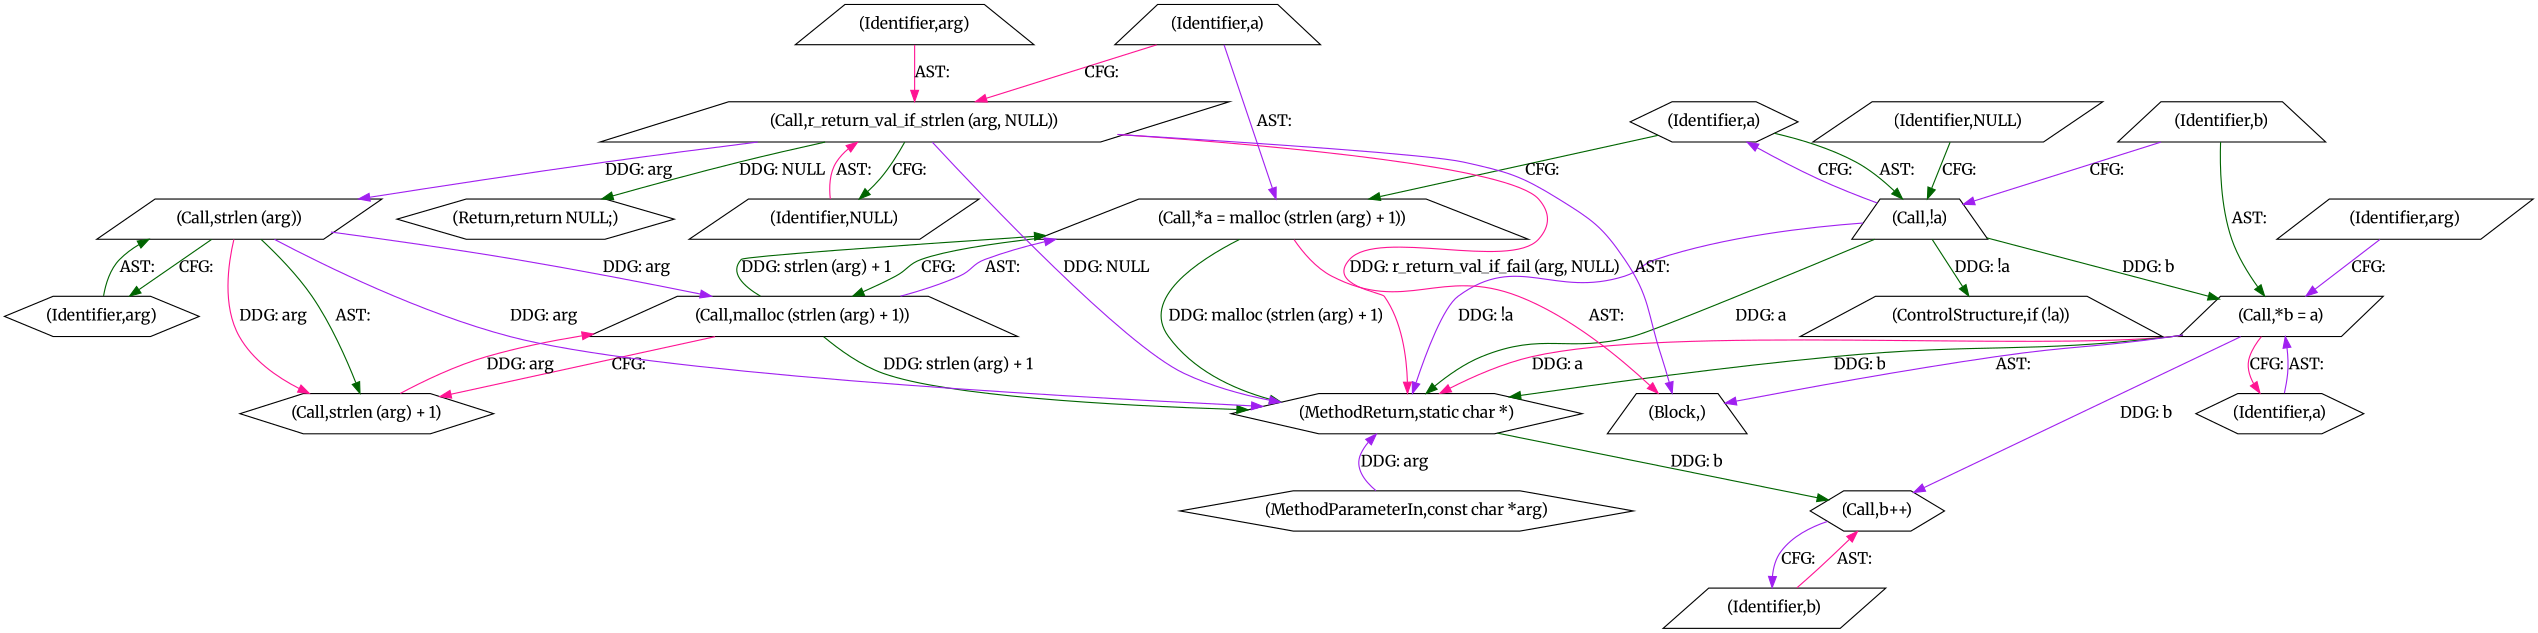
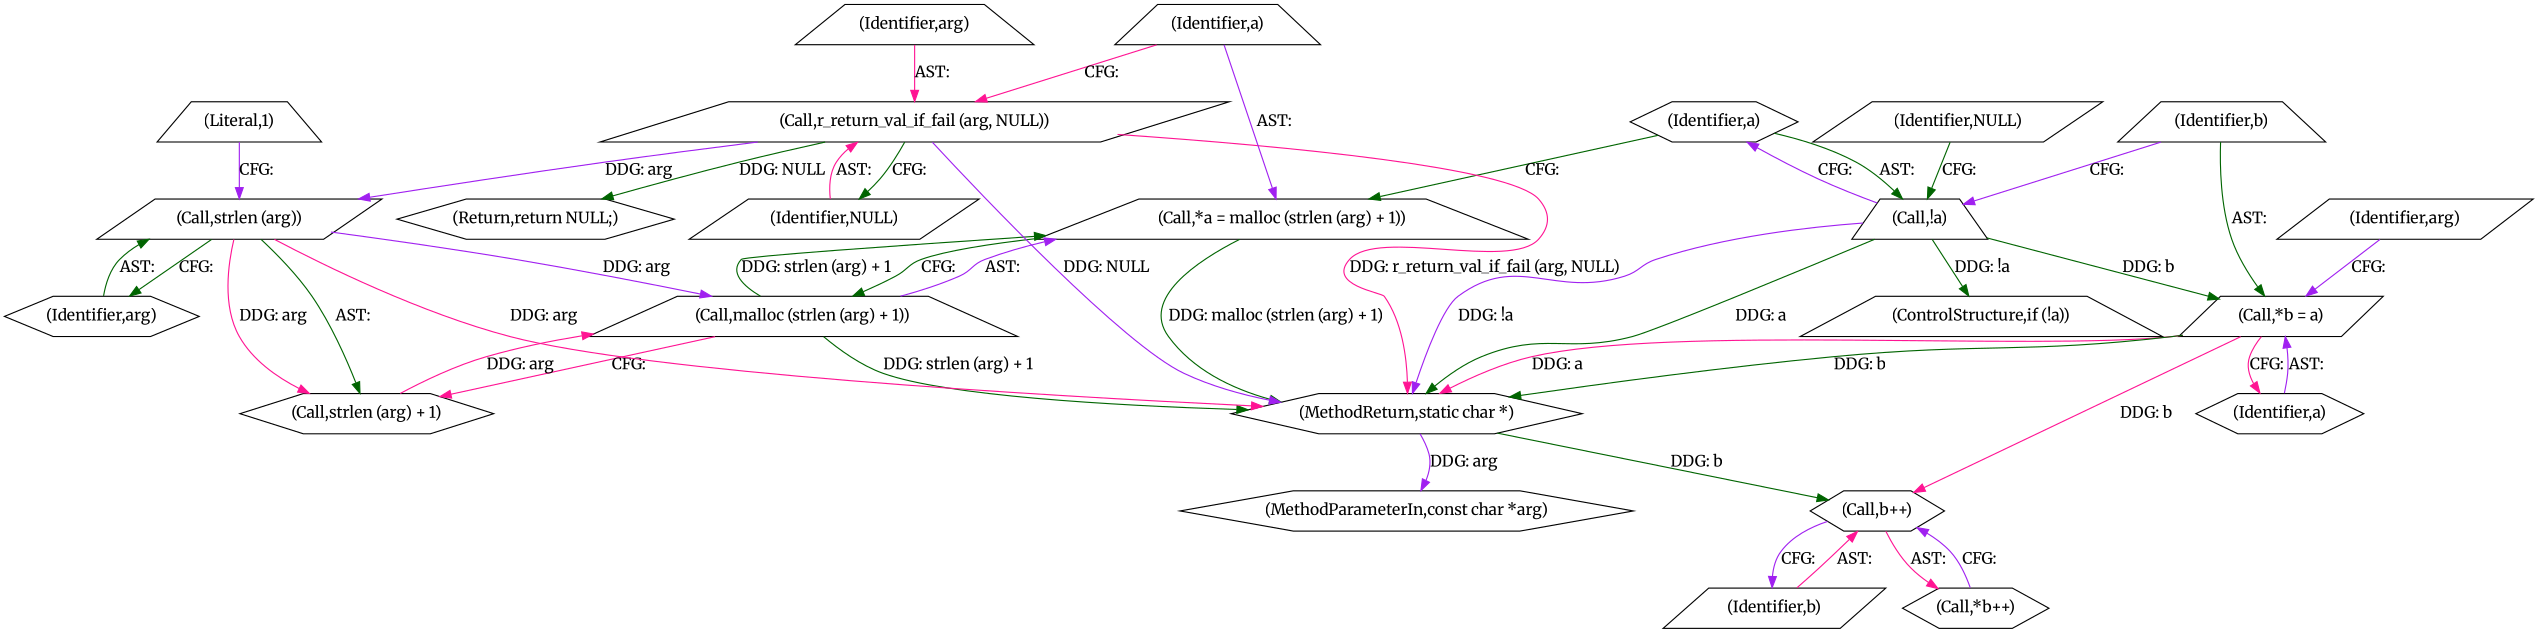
node "(Literal,1)": added
node "(Call,r_return_val_if_strlen (arg, NULL))": label "(Call,r_return_val_if_strlen (arg, NULL))" -> "(Call,r_return_val_if_fail (arg, NULL))"
edge "(Call,strlen (arg))" -> "(MethodReturn,static char *)": color purple -> deeppink
edge "(Call,*b = a)" -> "(Call,b++)": color purple -> deeppink
node "(Block,)": removed
edge "(MethodParameterIn,const char *arg)" -> "(MethodReturn,static char *)": reversed
node "(Call,*b++)": added
